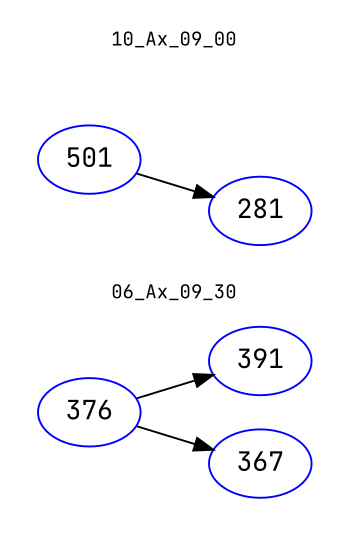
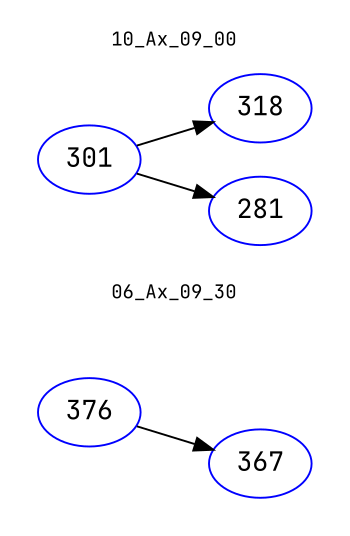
node "318": added
node "501": label "501" -> "301"
node "391": removed
